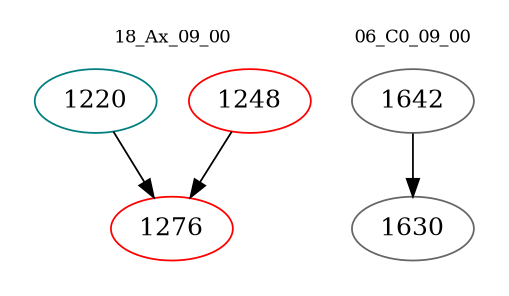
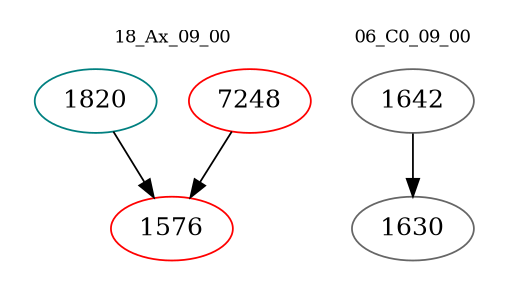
node "1220": label "1220" -> "1820"
node "1248": label "1248" -> "7248"
node "1276": label "1276" -> "1576"
